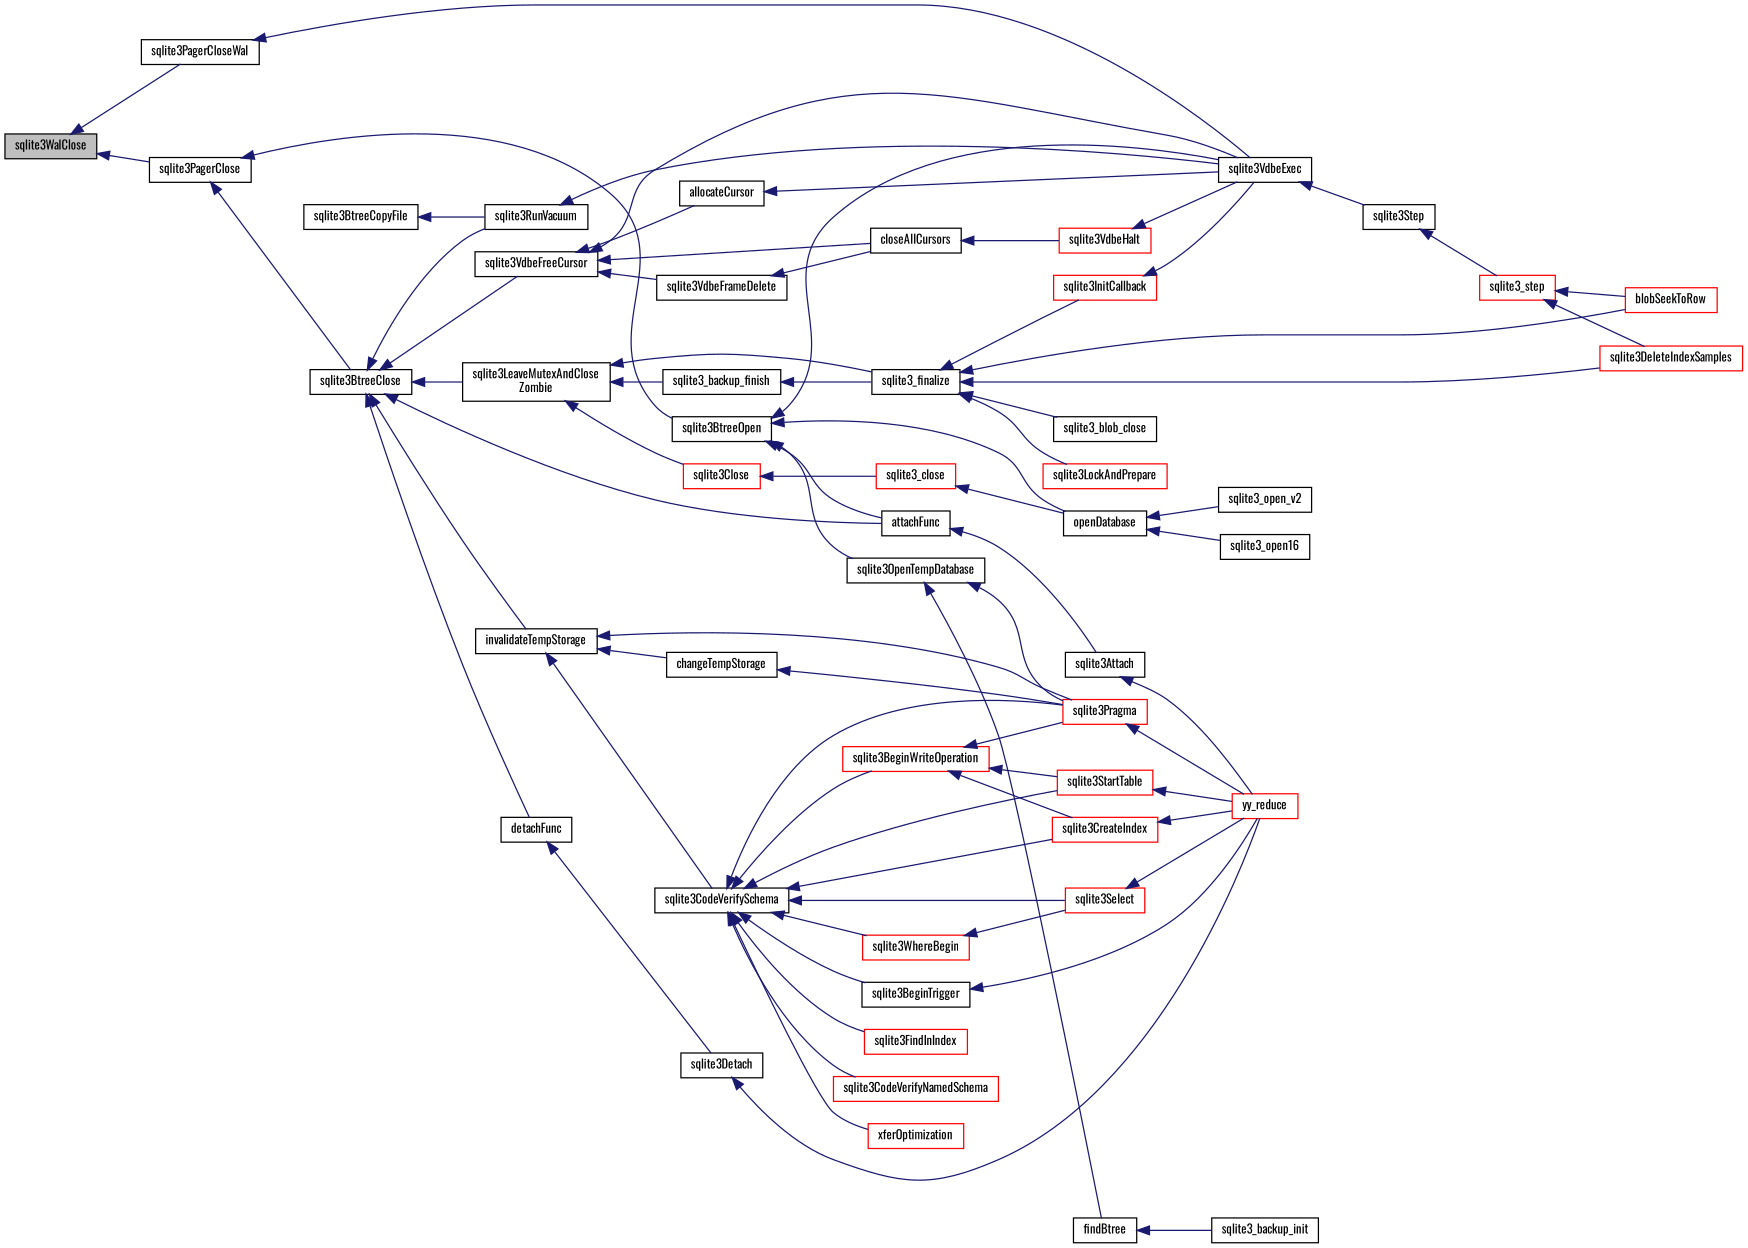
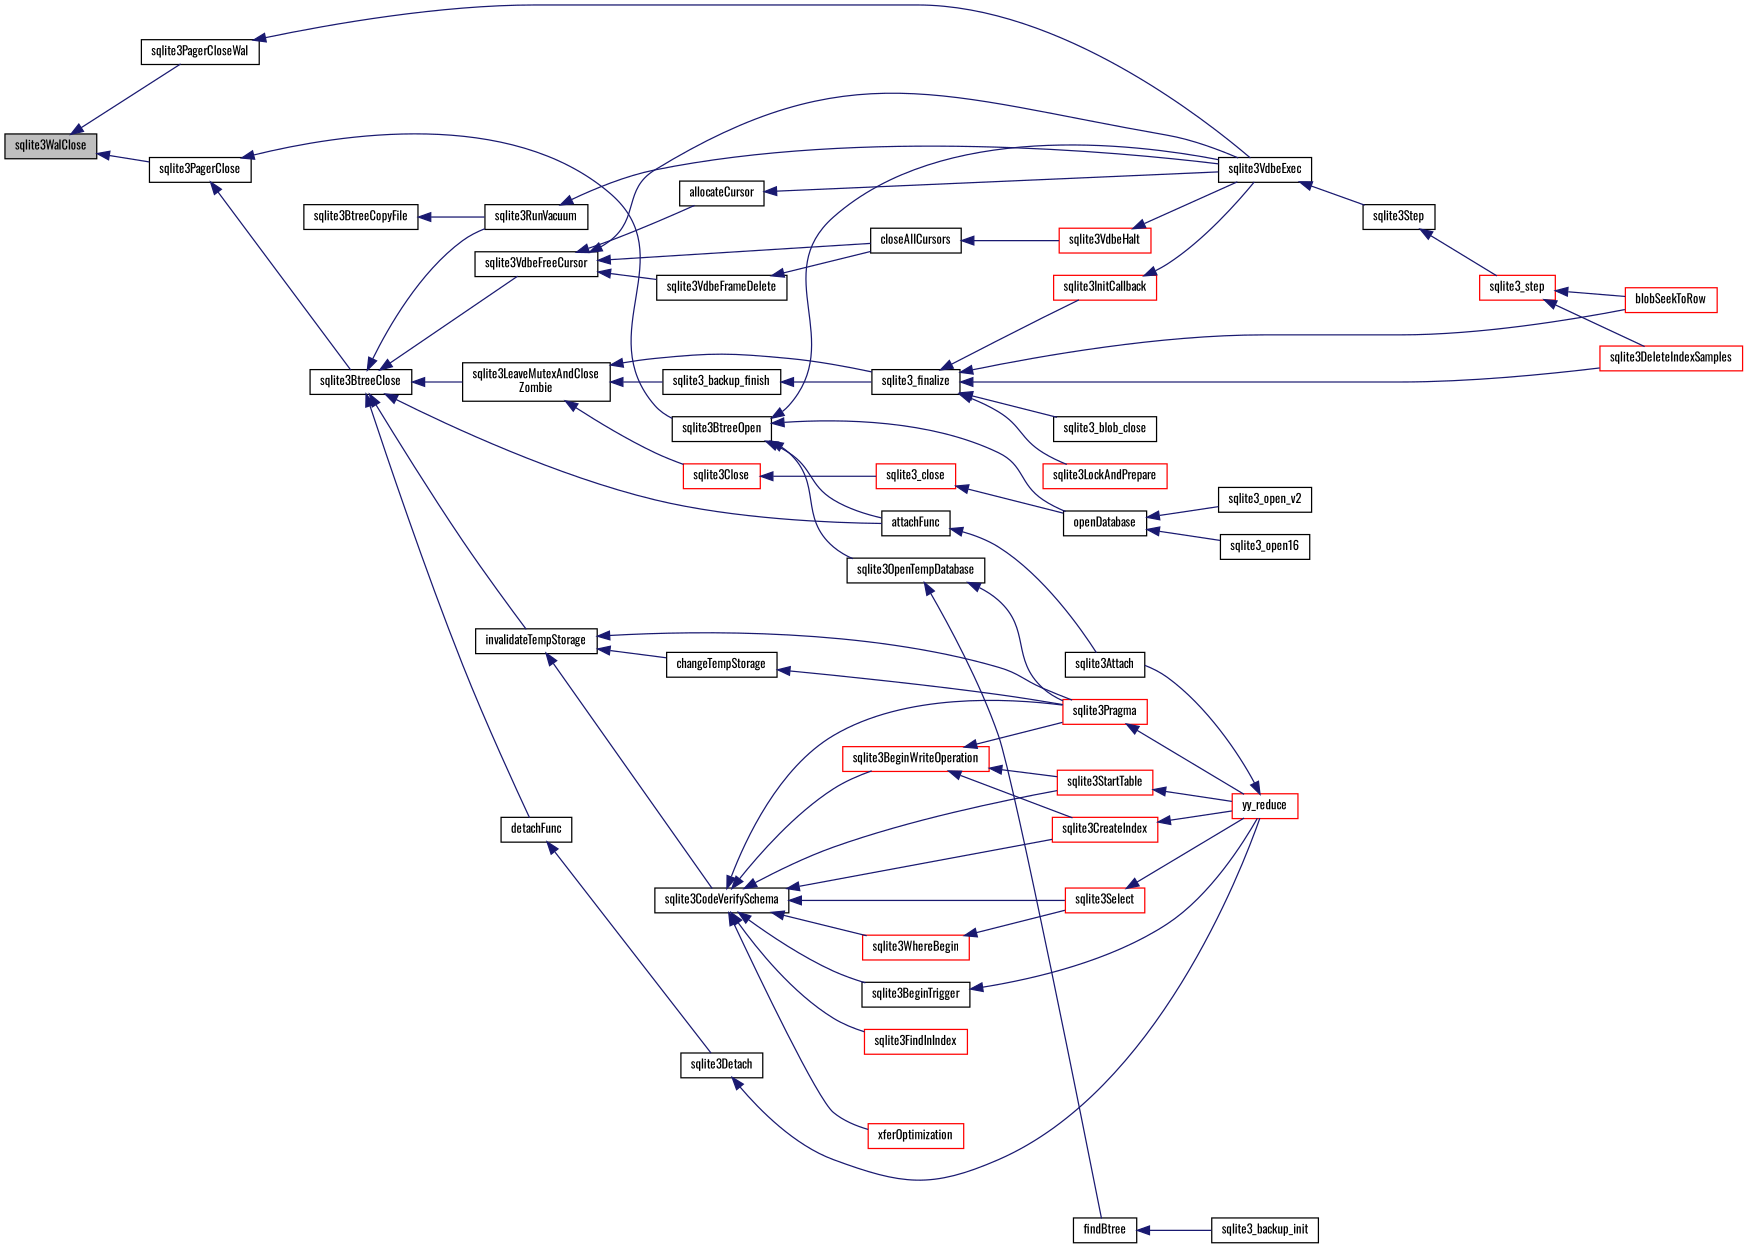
edge "yy_reduce" -> "sqlite3Attach": reversed
node "sqlite3CodeVerifyNamedSchema": removed
